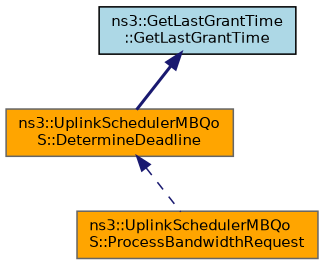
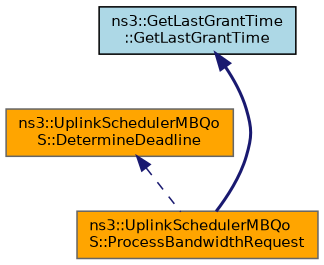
edge "ns3::UplinkSchedulerMBQo S::DetermineDeadline" -> "ns3::GetLastGrantTime ::GetLastGrantTime": now "ns3::UplinkSchedulerMBQo S::ProcessBandwidthRequest" -> "ns3::GetLastGrantTime ::GetLastGrantTime"
